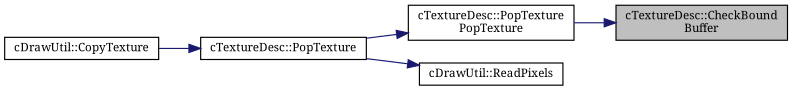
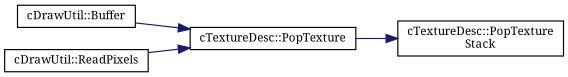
node "cTextureDesc::PopTexture PopTexture": label "cTextureDesc::PopTexture PopTexture" -> "cTextureDesc::PopTexture Stack"
node "cTextureDesc::CheckBound Buffer": removed
node "cDrawUtil::CopyTexture": label "cDrawUtil::CopyTexture" -> "cDrawUtil::Buffer"
edge "cTextureDesc::PopTexture" -> "cDrawUtil::ReadPixels": reversed
